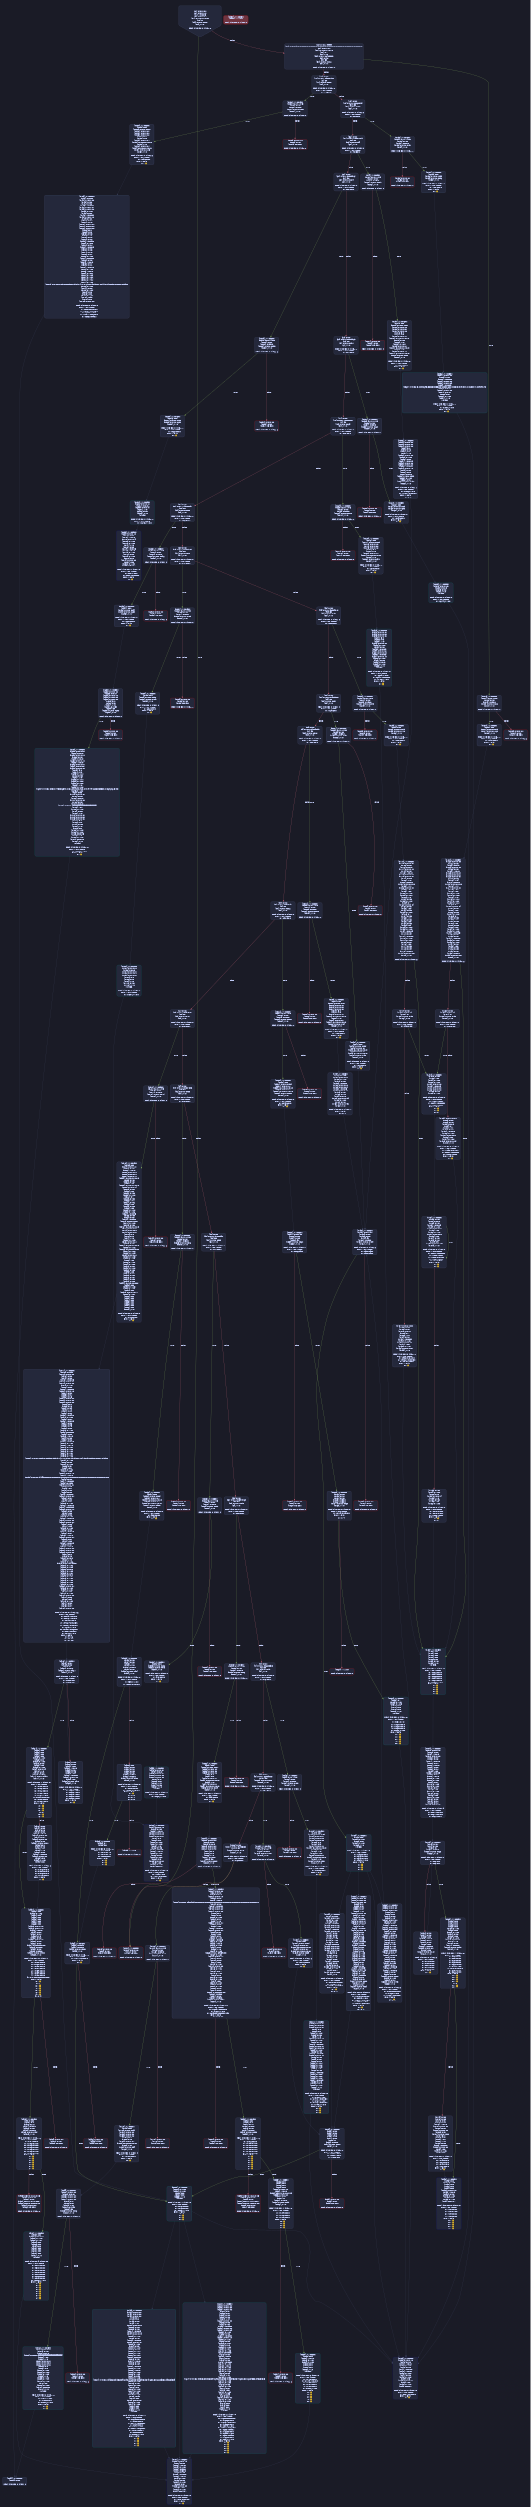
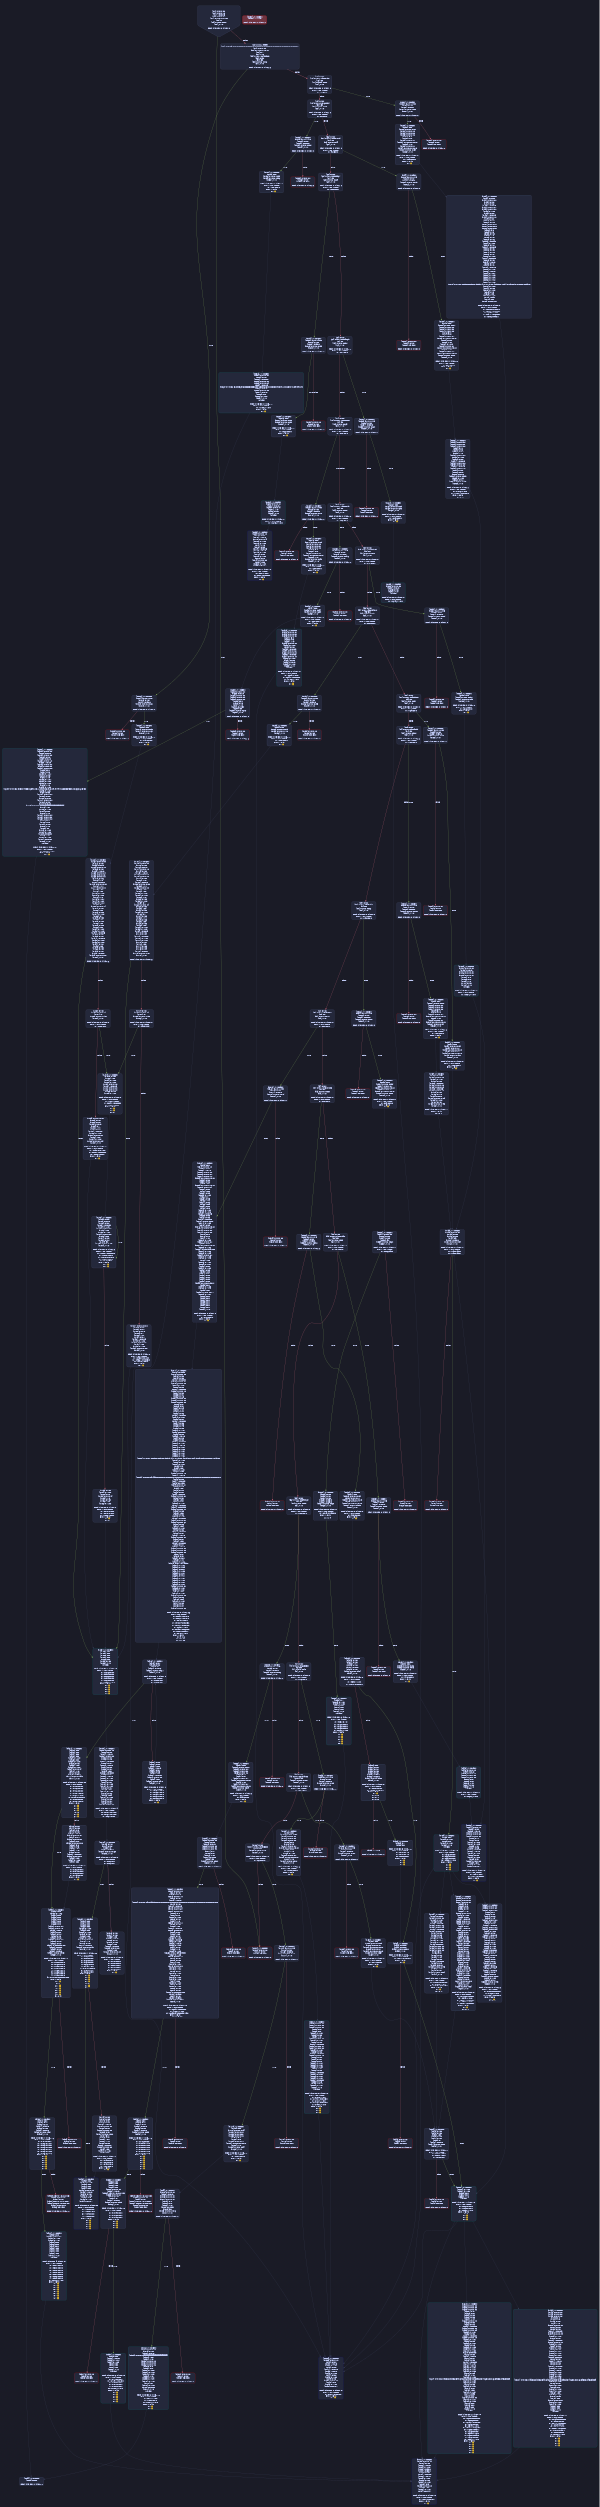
node "[0b50] JUMPDEST [0b51] INVALID Stack size aee: 0, sizeΔ: 0": label "[0b50] JUMPDEST [0b51] INVALID Stack size aee: 0, sizeΔ: 0" -> "[0b50] JUMPDEST [0b51] INVALID Stack size req: 0, sizeΔ: 0"
node "[086b] INVALID Stack size req: 0, sizeΔ: 0": removed
